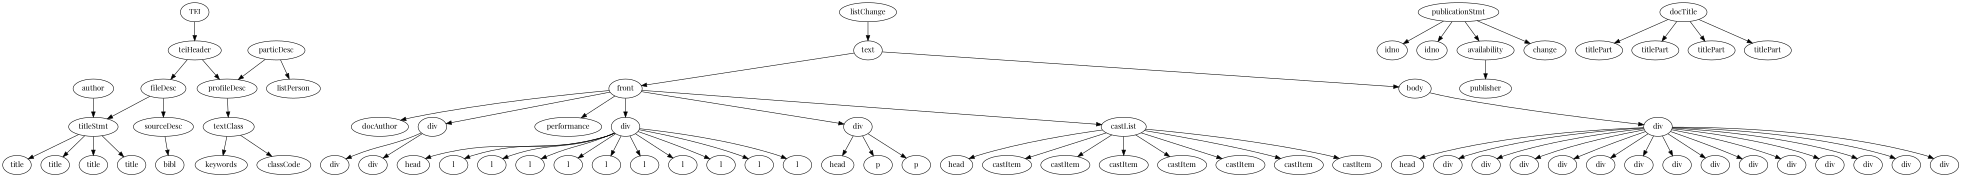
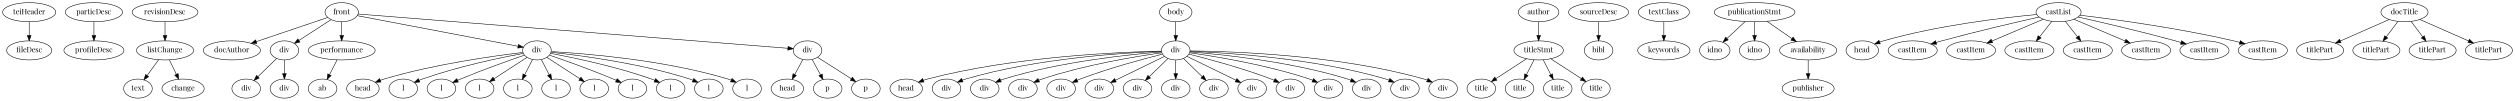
node "revisionDesc": added
node "TEI": removed
edge "publicationStmt" -> "change": now "listChange" -> "change"
edge "teiHeader" -> "profileDesc": removed
edge "text" -> "front": removed
edge "text" -> "body": removed
node "listPerson": removed
node "ab": added
edge "fileDesc" -> "sourceDesc": removed
edge "profileDesc" -> "textClass": removed
edge "fileDesc" -> "titleStmt": removed
edge "front" -> "castList": removed
node "classCode": removed
